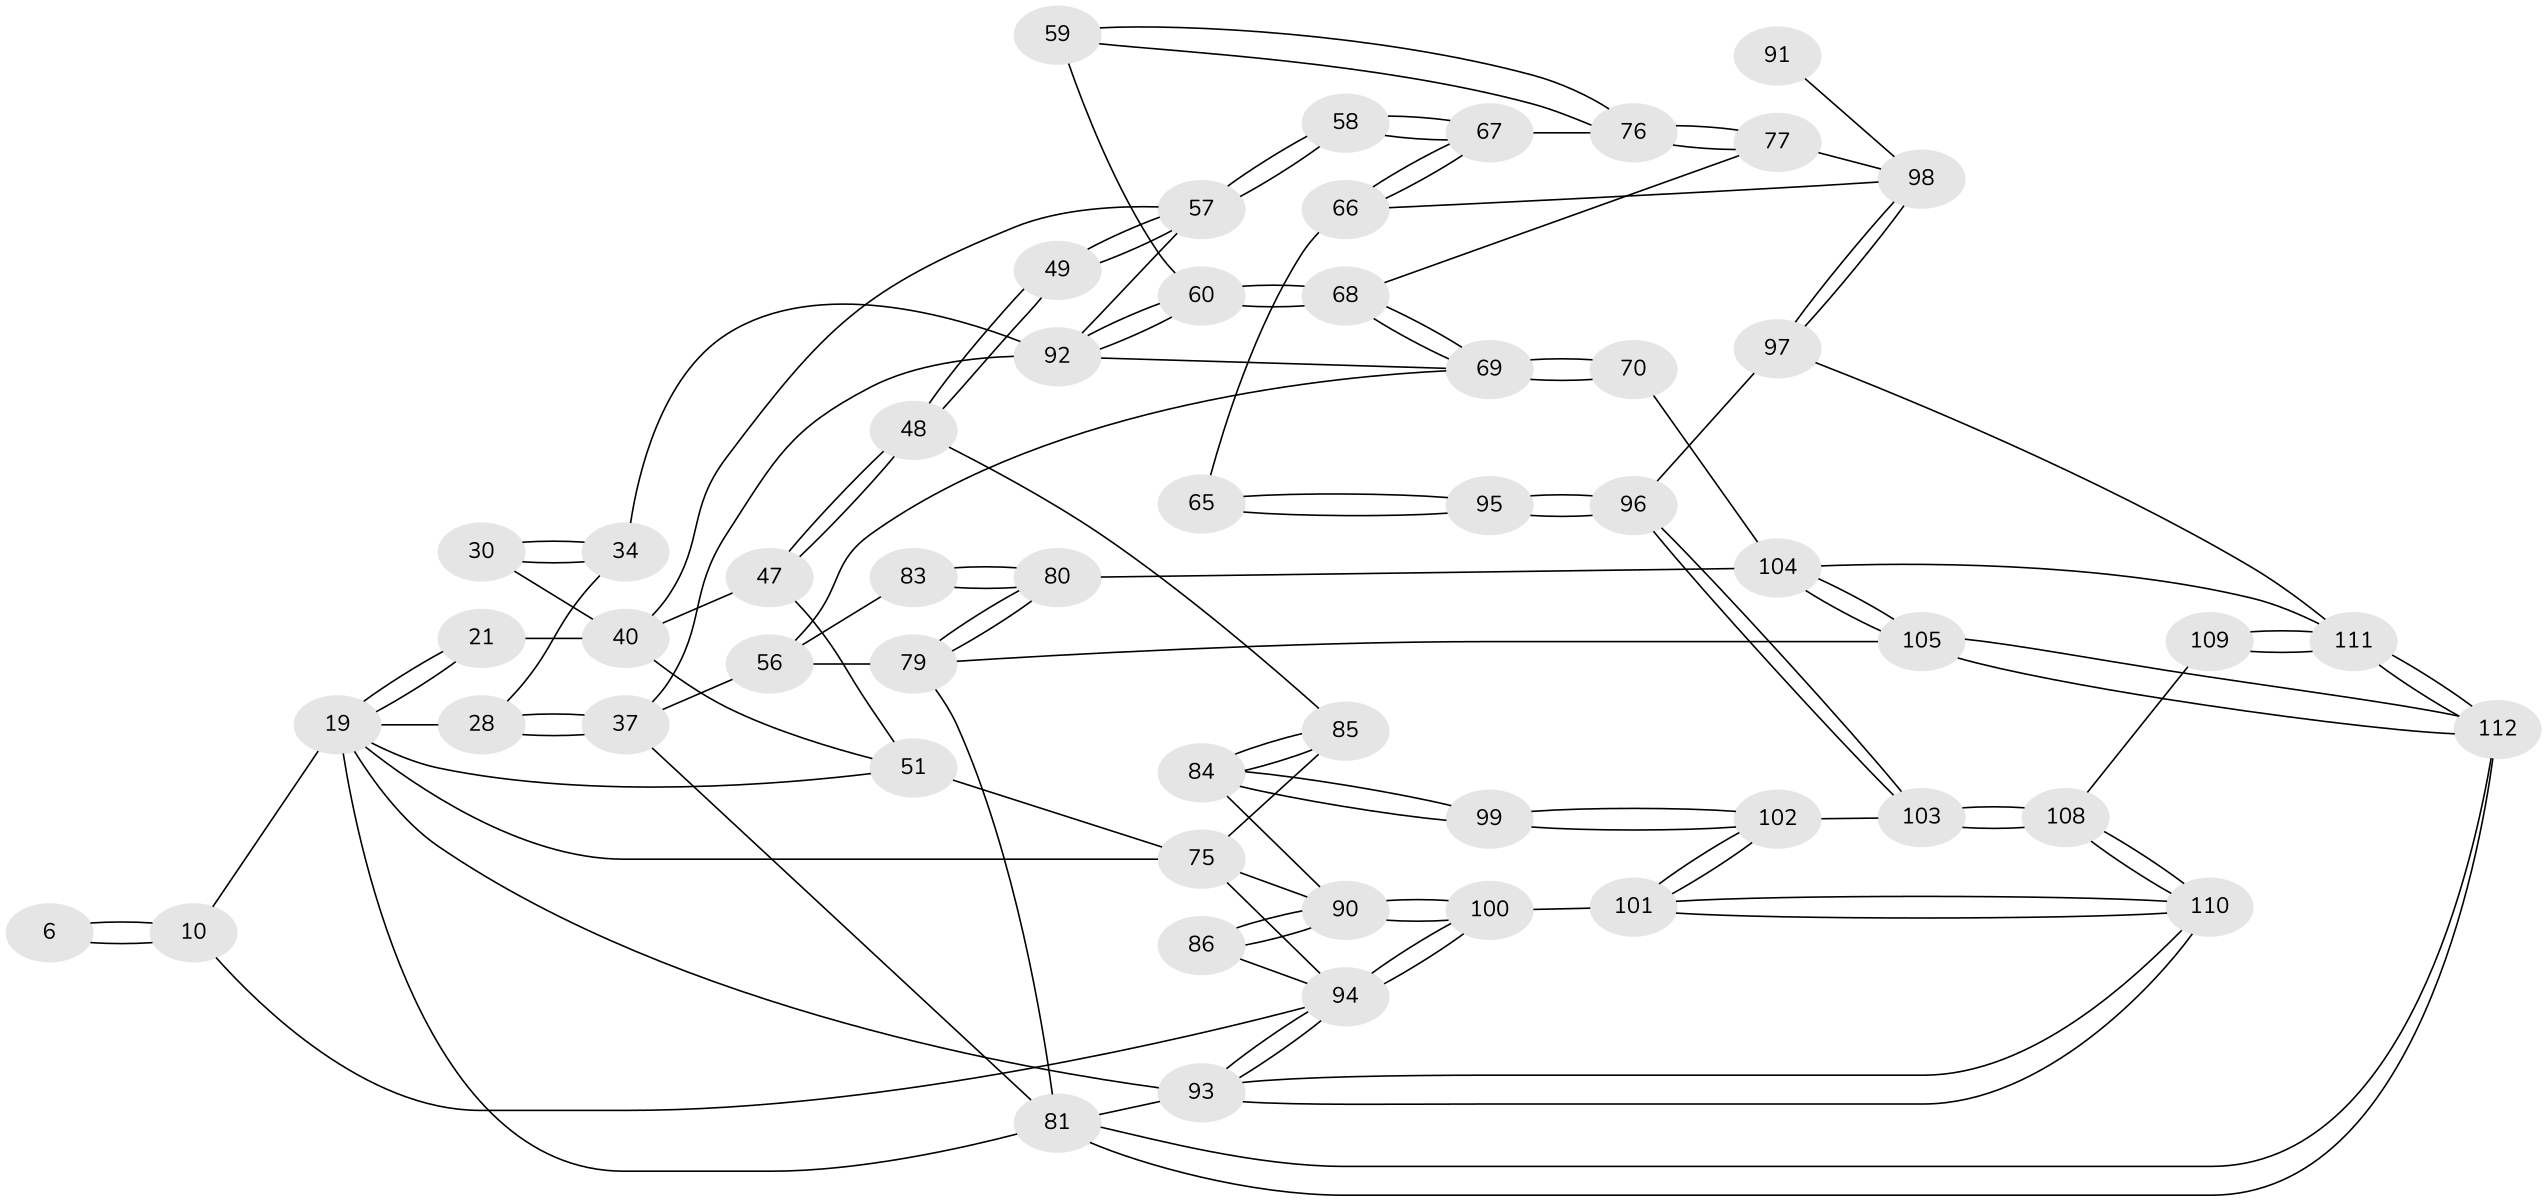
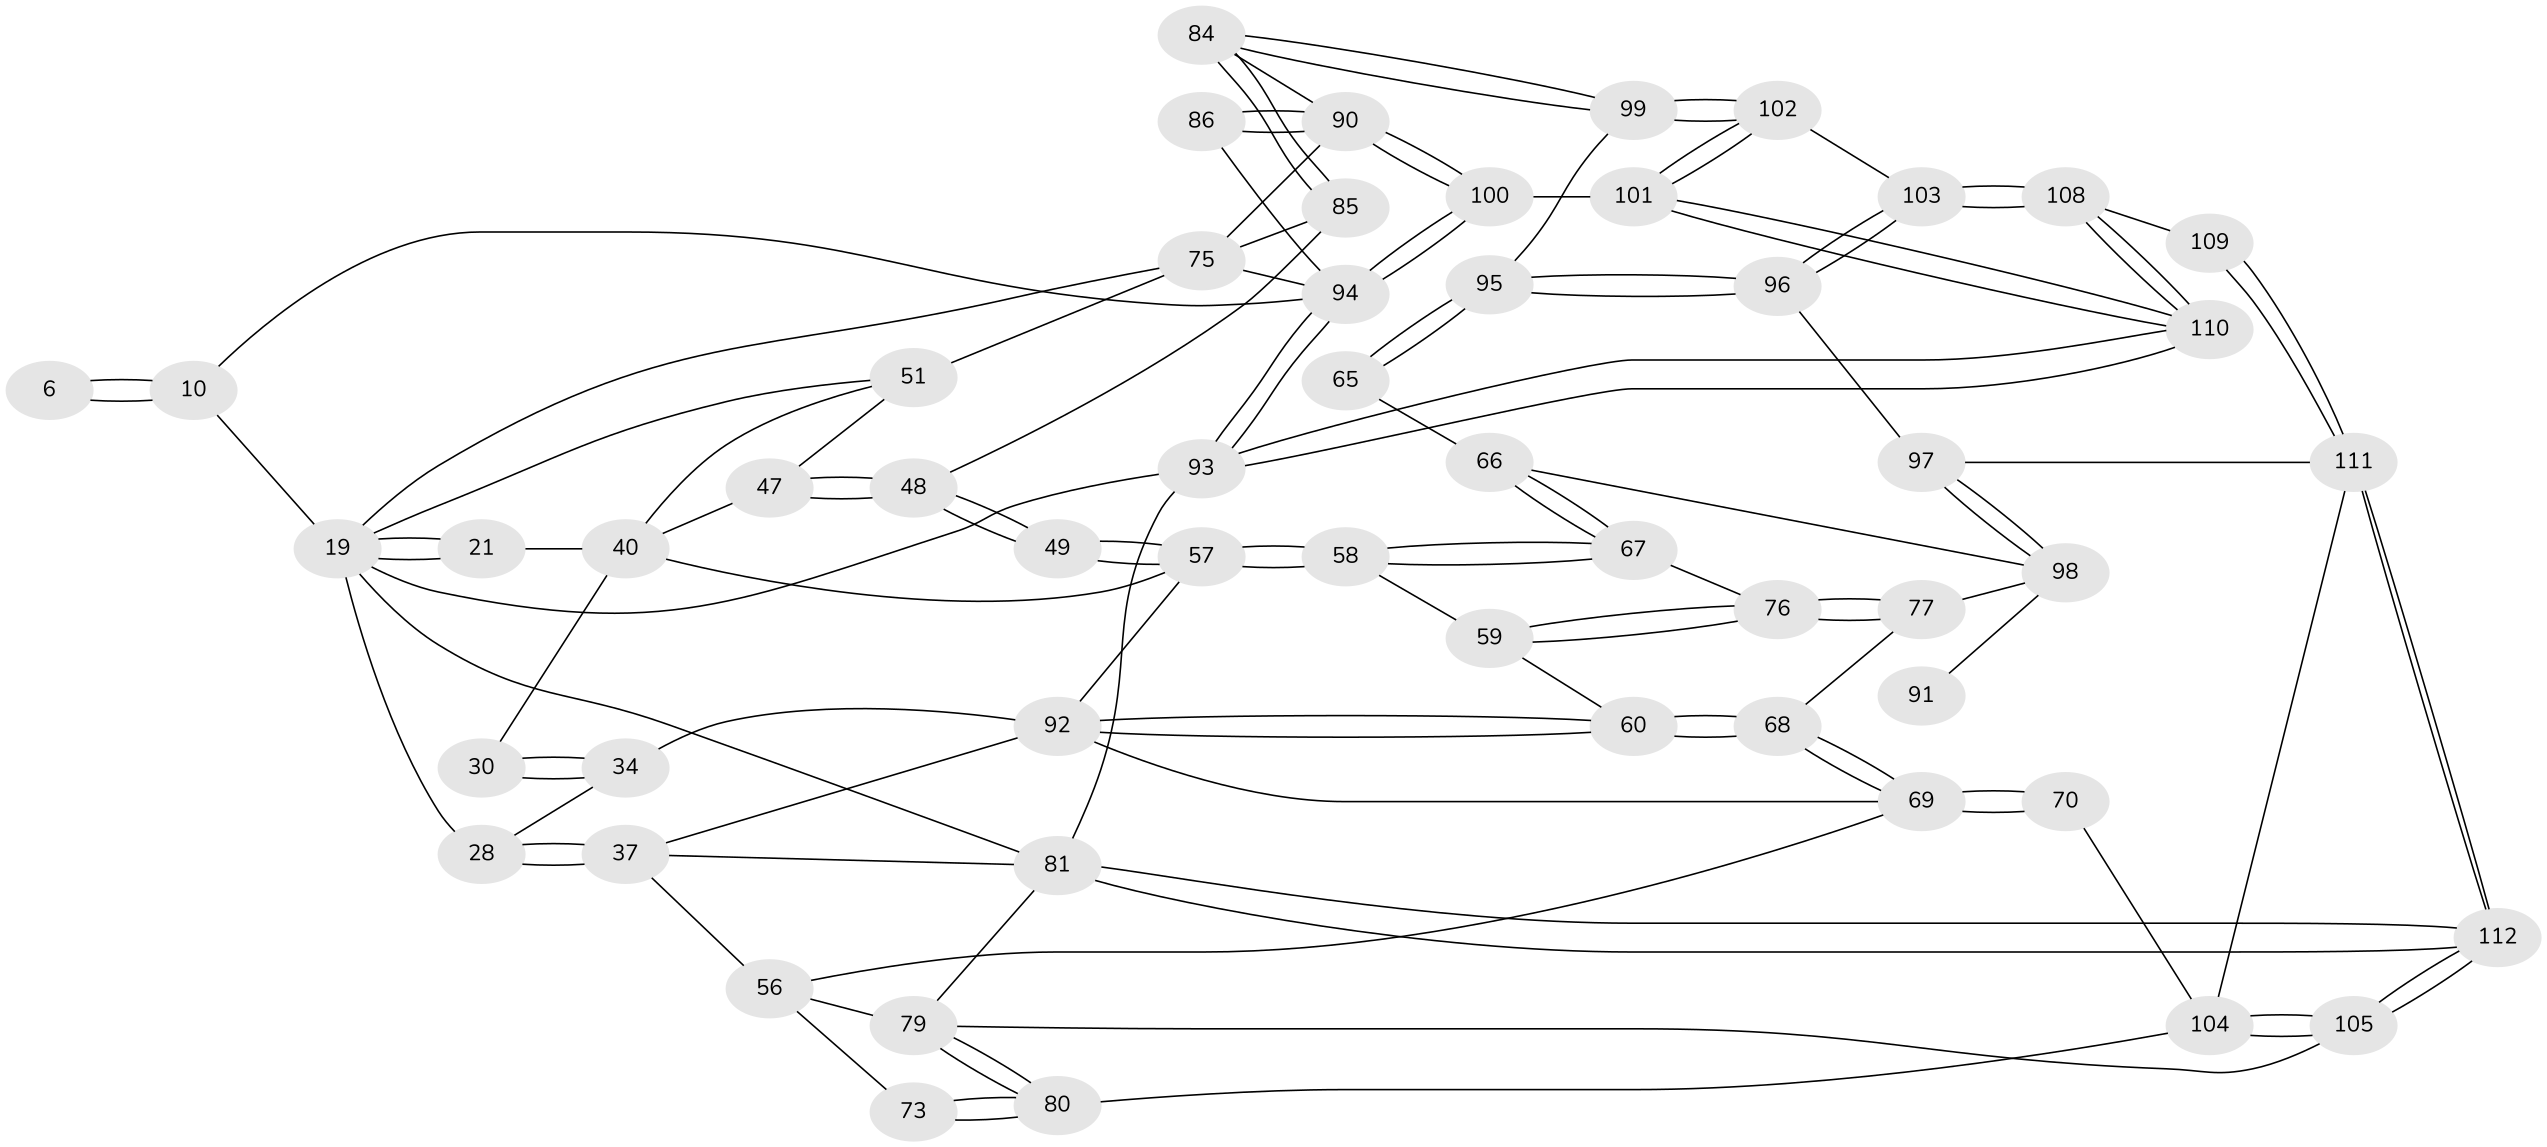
edge "99" -- "95": added
node "83": label "83" -> "73"
edge "58" -- "59": added
